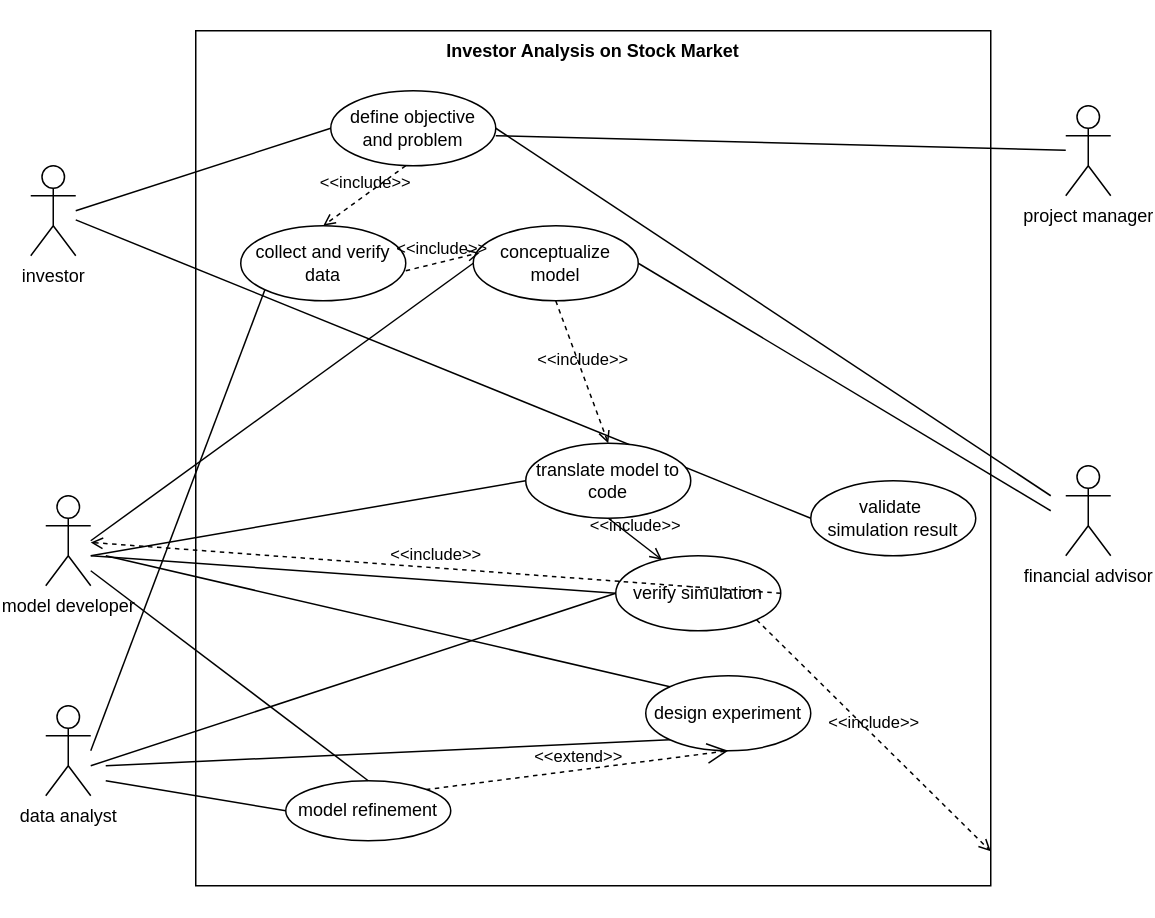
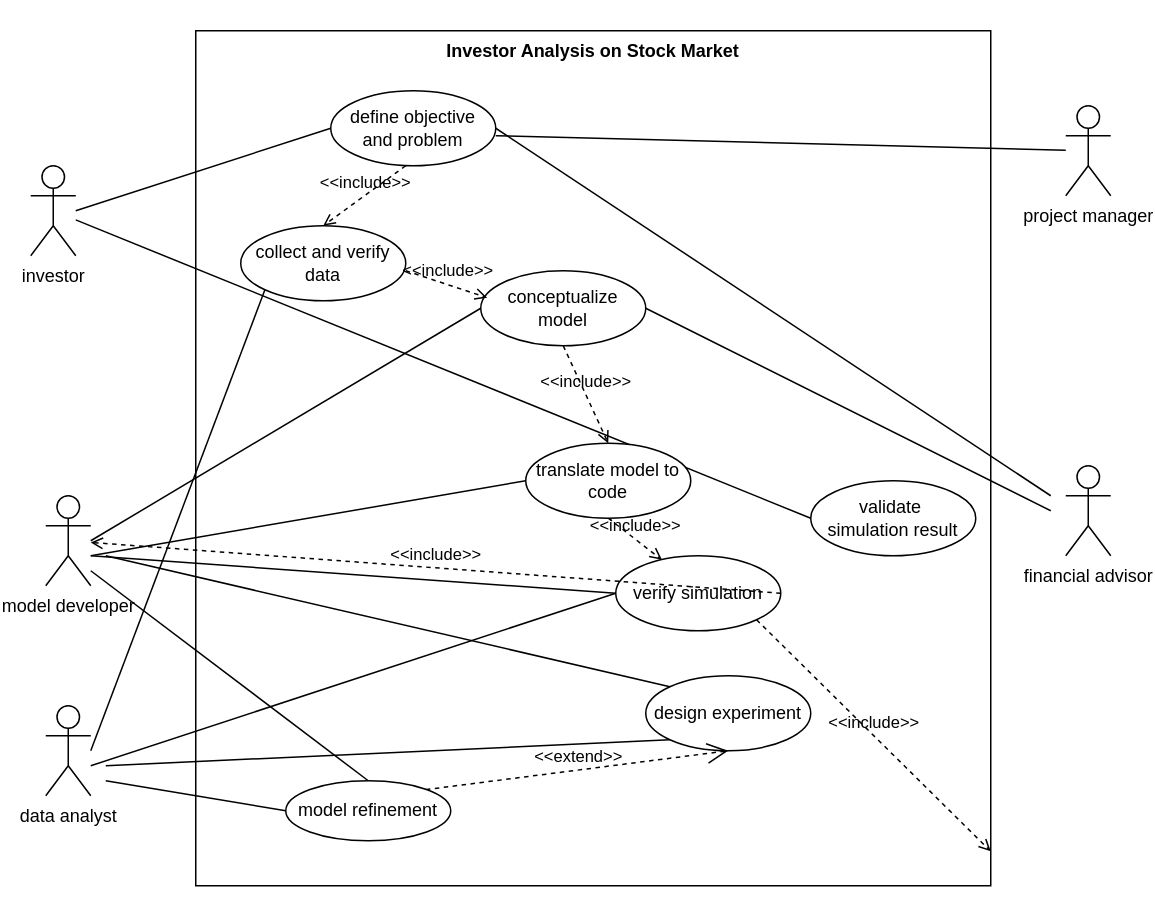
node "conceptualize model": moved (556, 263) -> (563, 308)
edge "translate model to code" -> "verify simulation": style solid -> dashed
